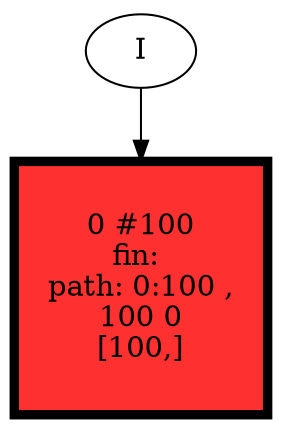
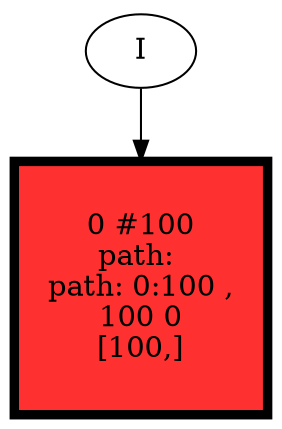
node "0 #100 fin: path: 0:100 , 100 0 [100,]": label "0 #100 fin: path: 0:100 , 100 0 [100,]" -> "0 #100 path: path: 0:100 , 100 0 [100,]"
